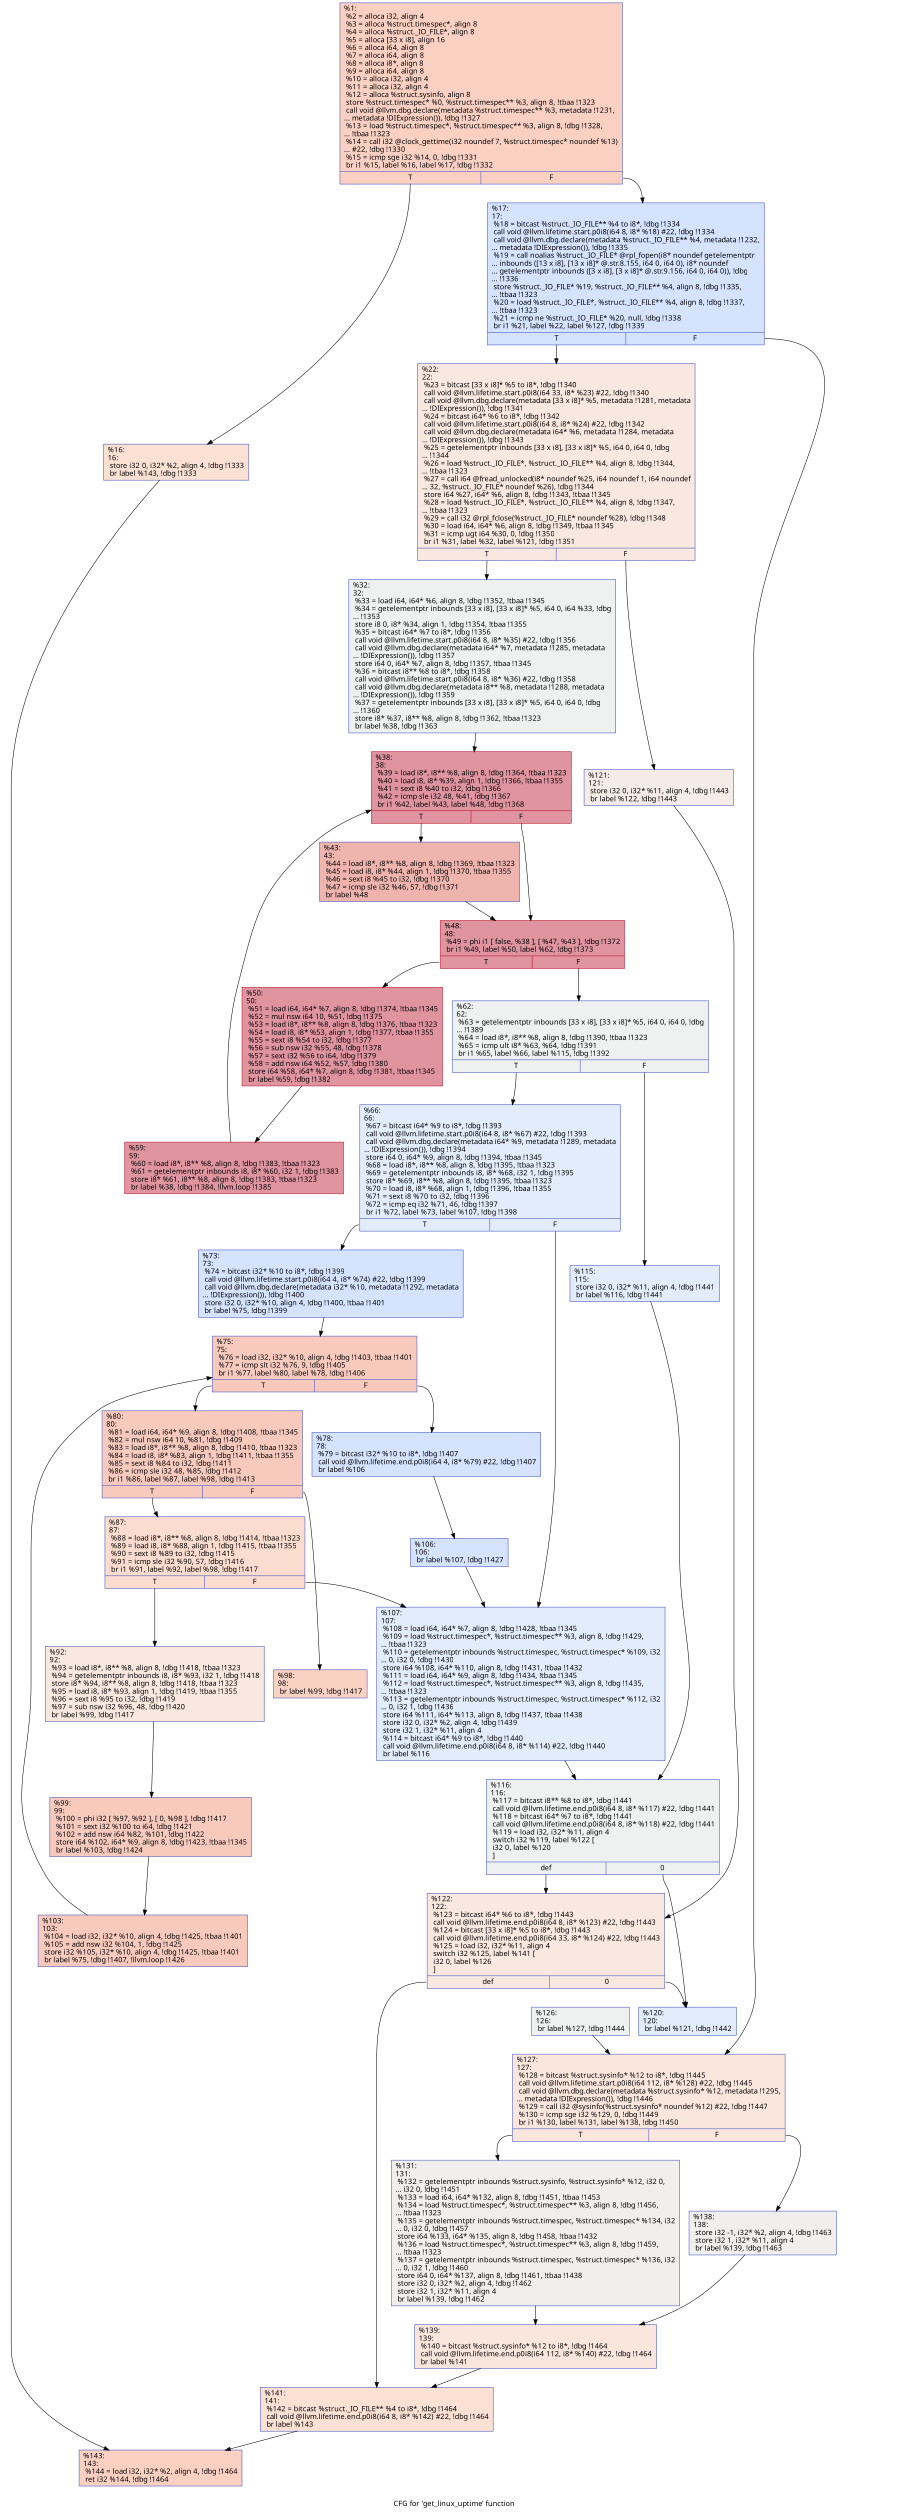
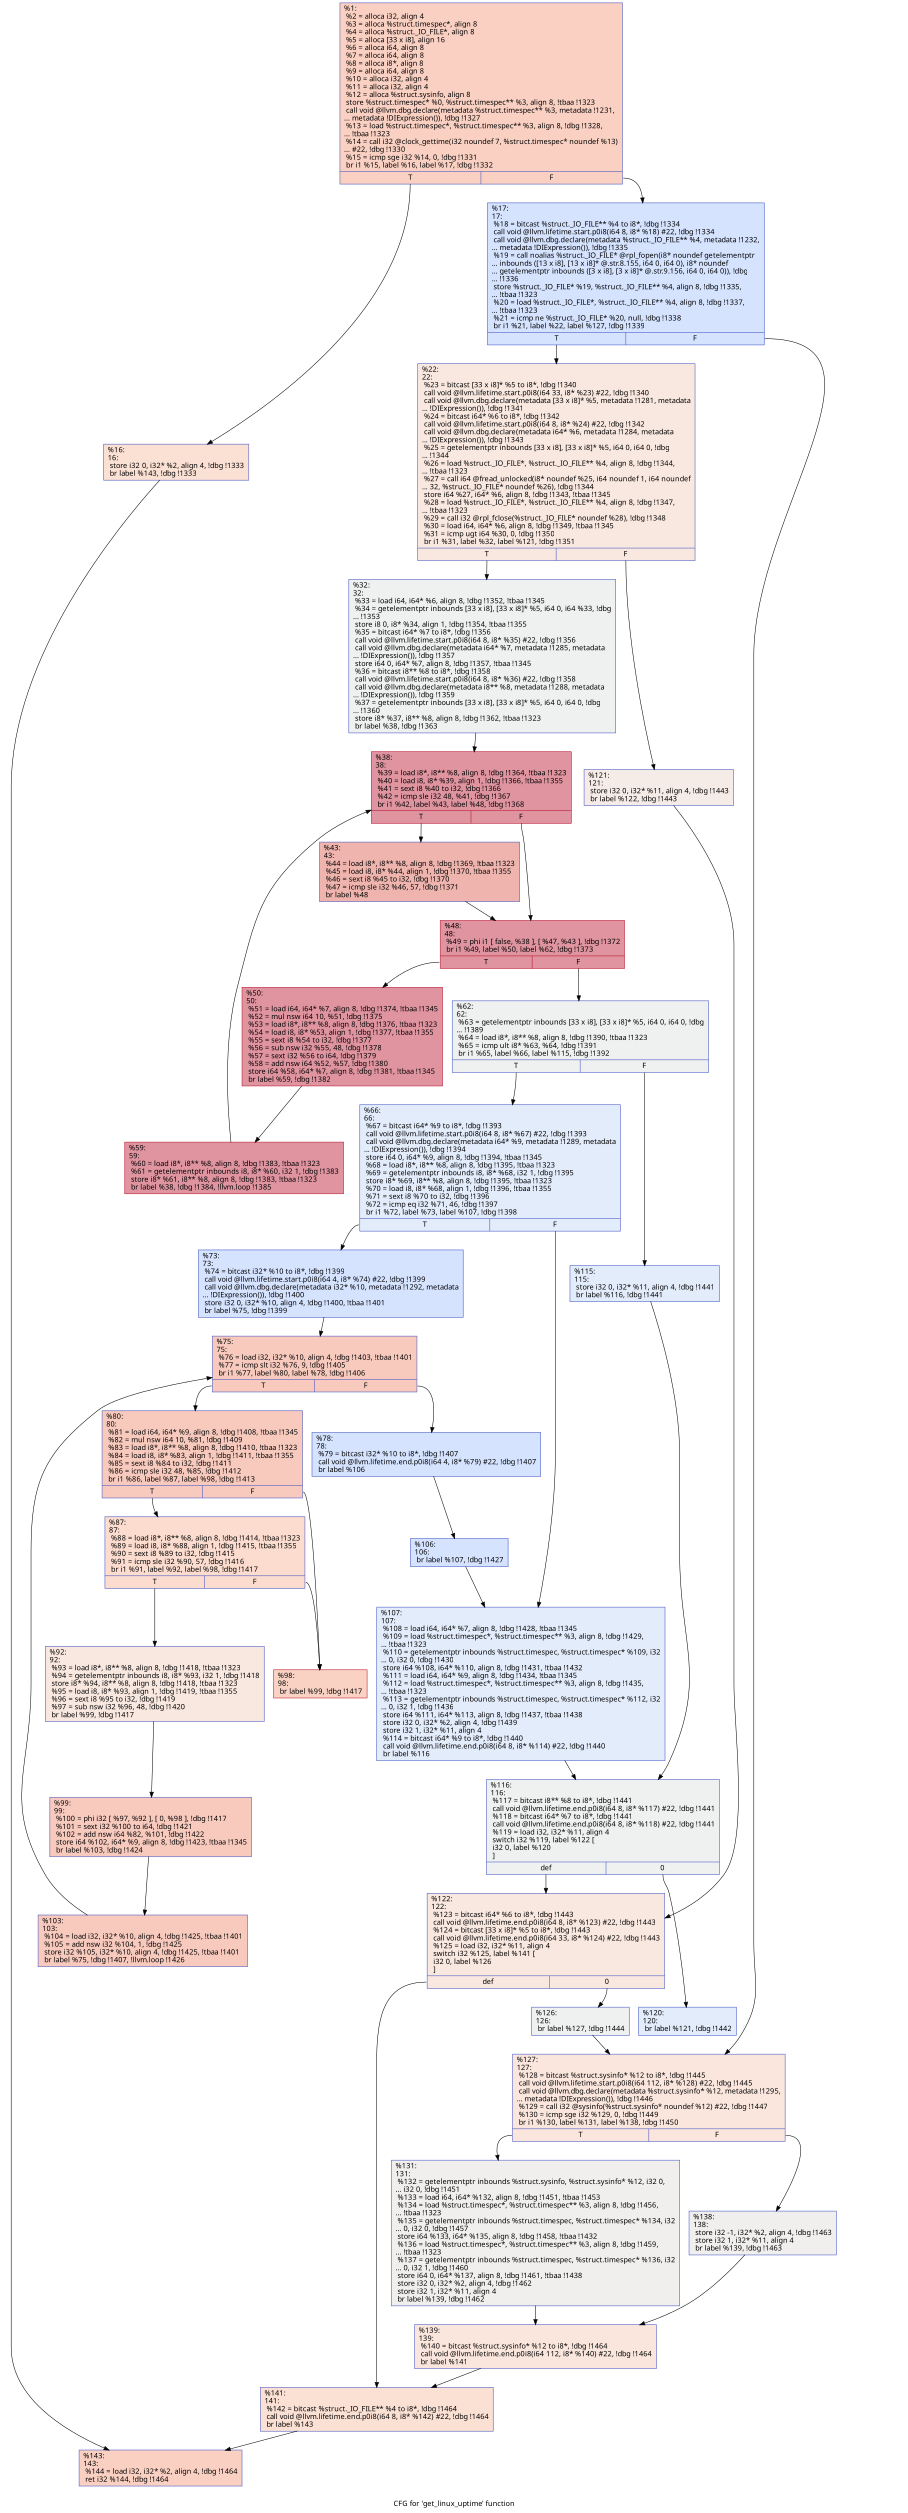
edge "%87:" -> "%107:": now "%87:" -> "%98:"
node "%98:": color #3d50c3ff -> #b70d28ff
edge "%122:" -> "%120:": now "%122:" -> "%126:"
